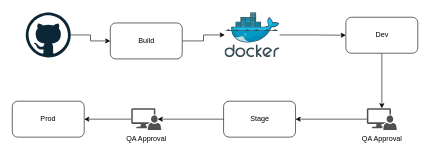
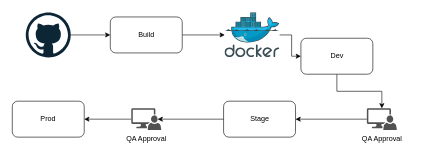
node "Dev": moved (382, 35) -> (337, 56)
node "Build": moved (146, 41) -> (146, 35)
